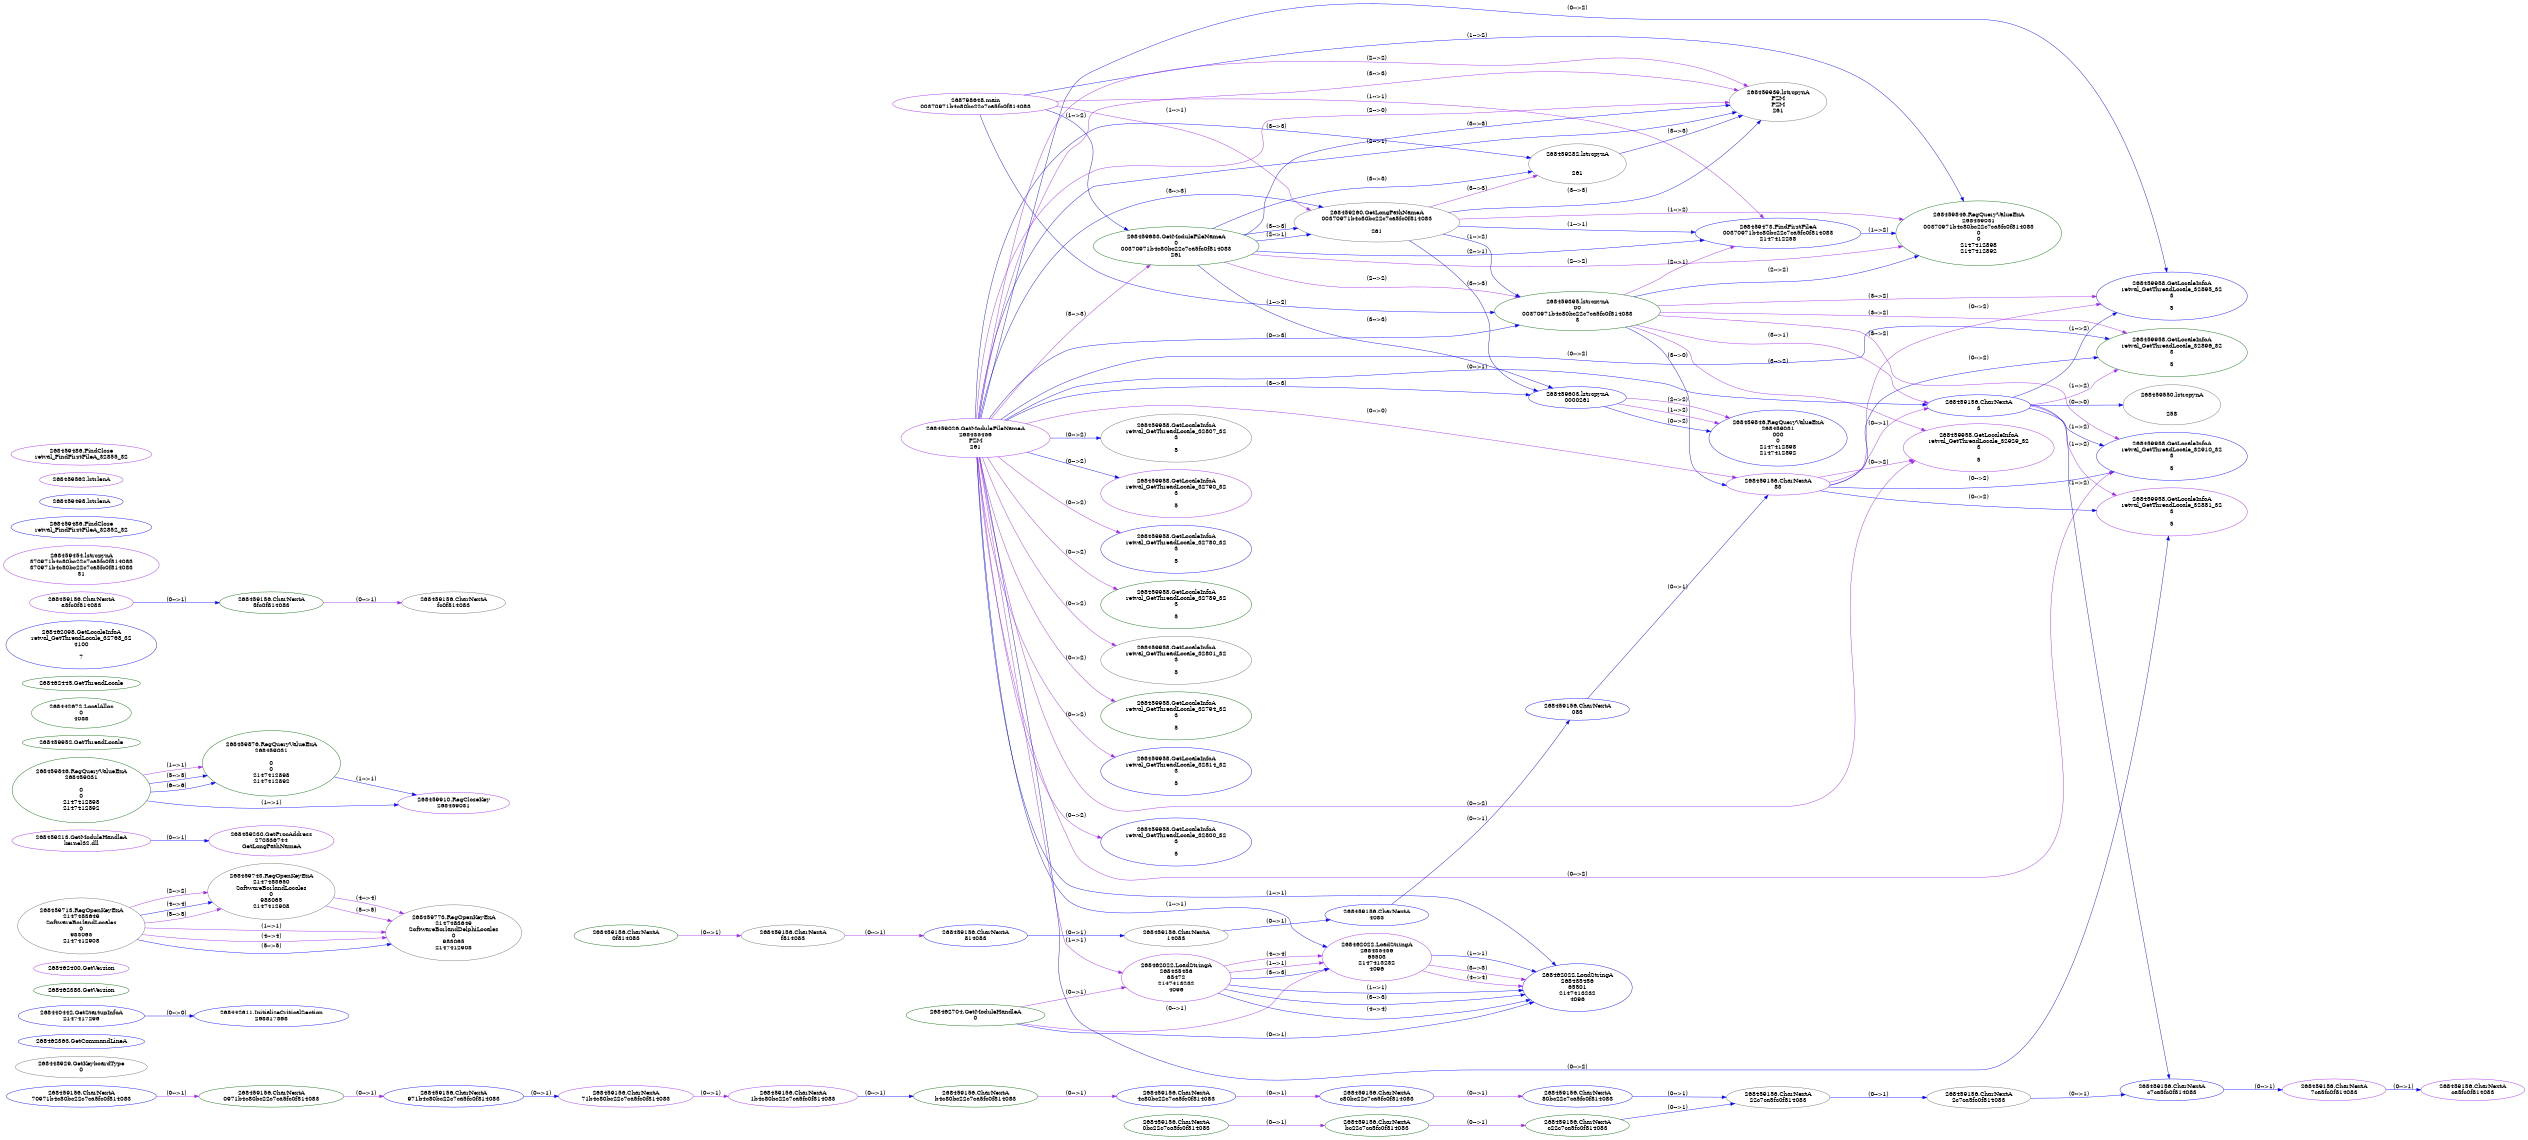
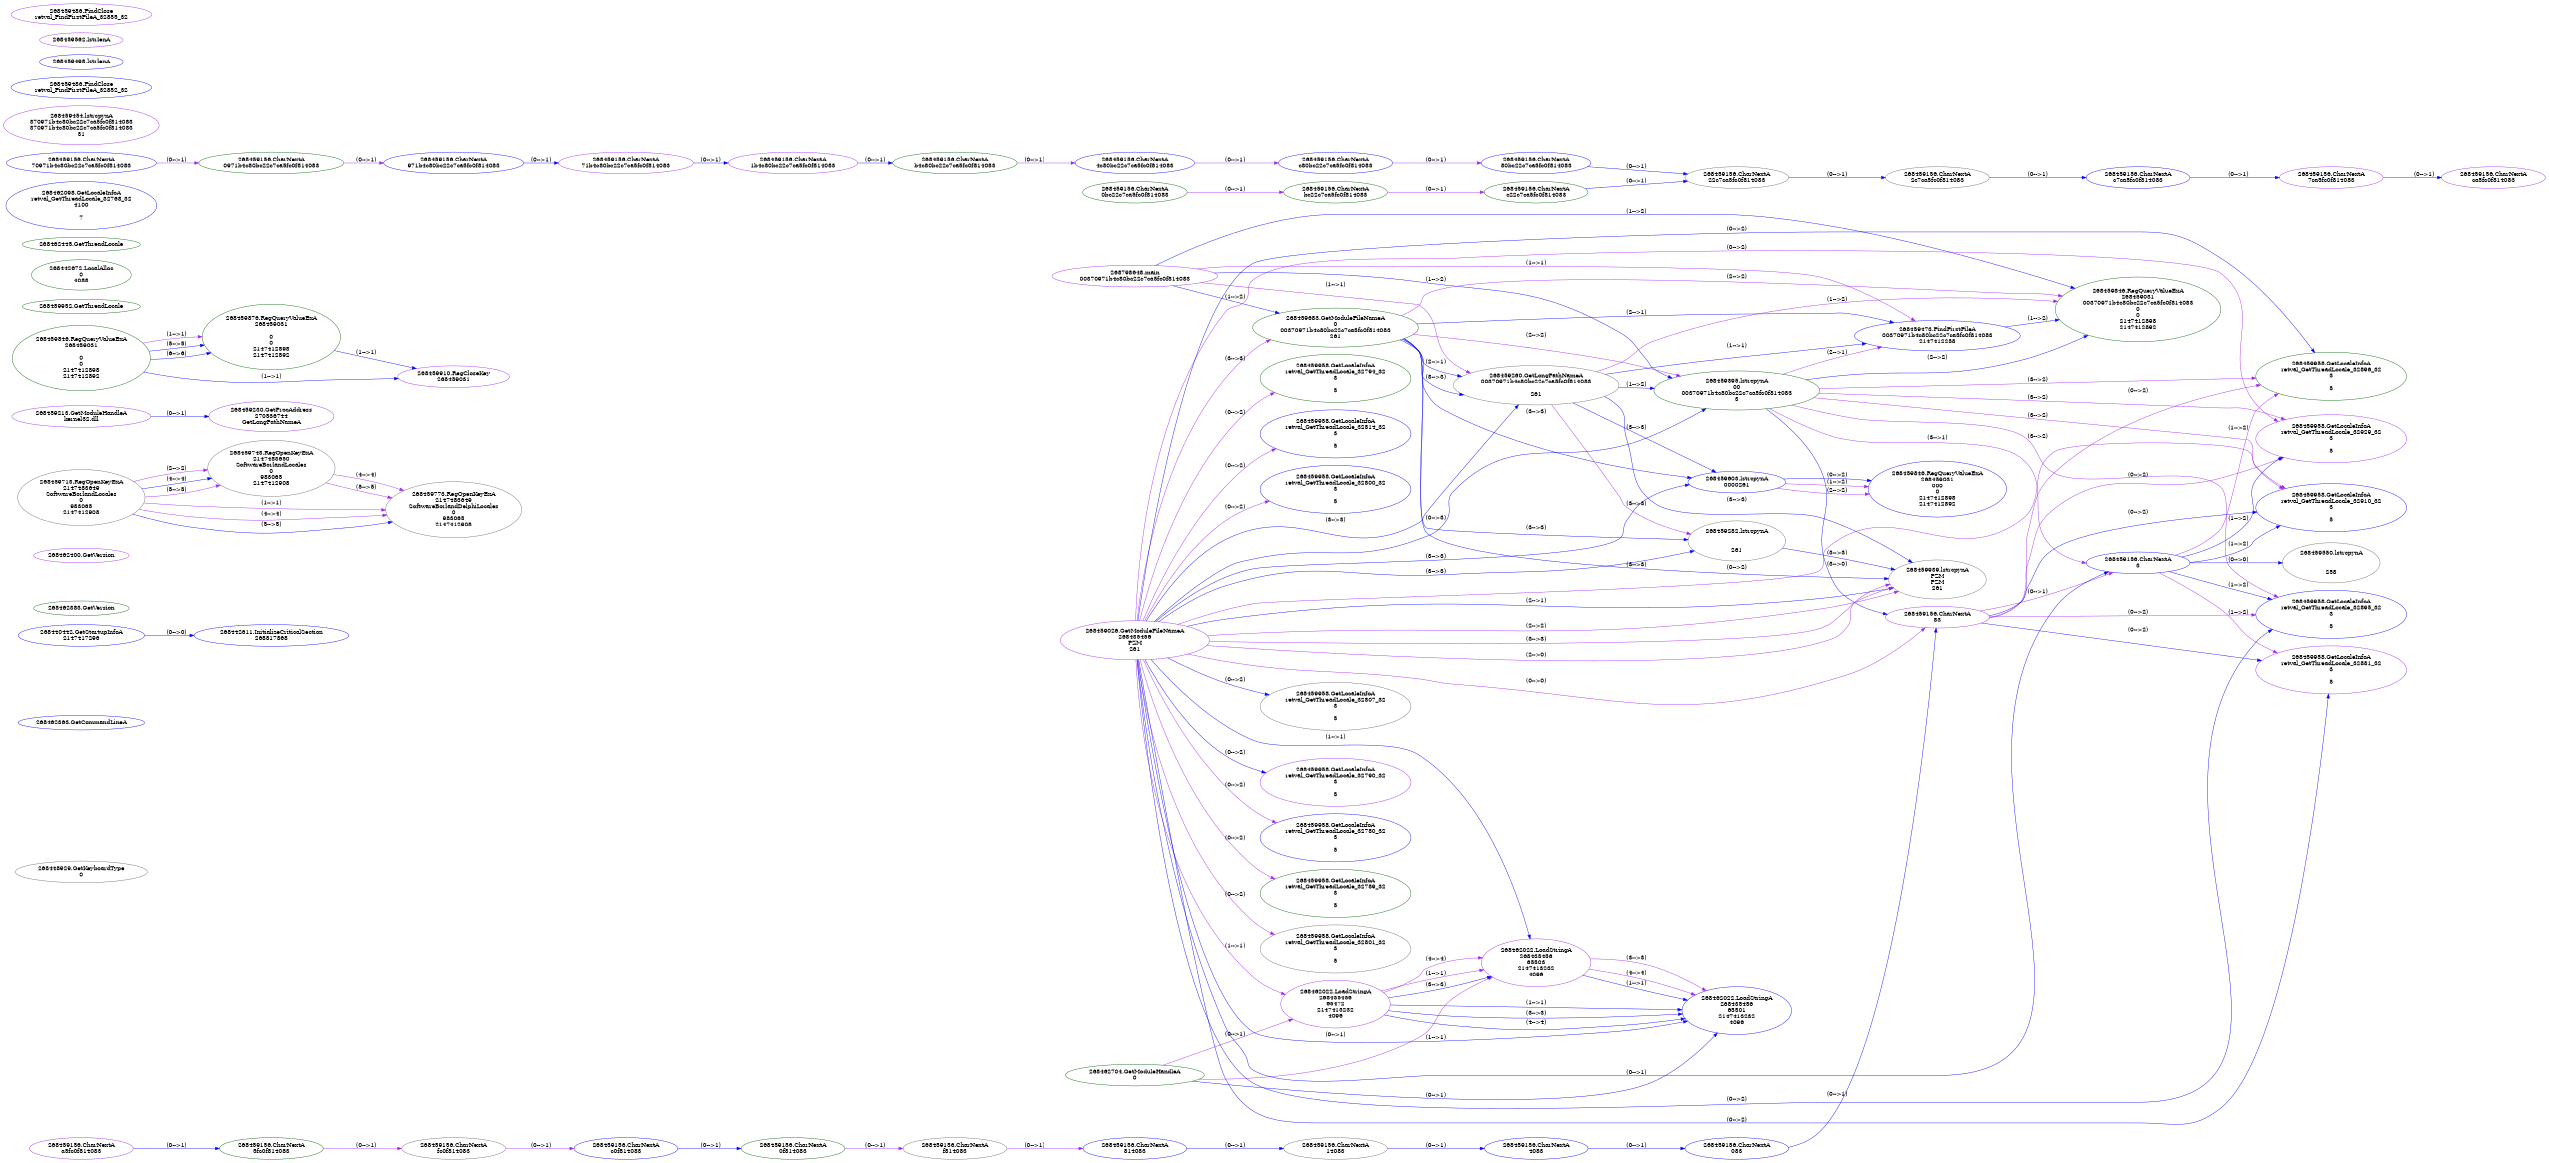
edge "268459156.CharNextA 83" -> "268459958.GetLocaleInfoA retval_GetThreadLocale_32896_32 3 5": color blue -> purple
edge "268459156.CharNextA 3" -> "268459156.CharNextA c7ca5fc0f814083": now "268459156.CharNextA 3" -> "268459958.GetLocaleInfoA retval_GetThreadLocale_32929_32 3 5"
edge "268459156.CharNextA 71b4c80bc22c7ca5fc0f814083" -> "268459156.CharNextA 1b4c80bc22c7ca5fc0f814083": color purple -> blue
node "268459156.CharNextA c0f814083": added
